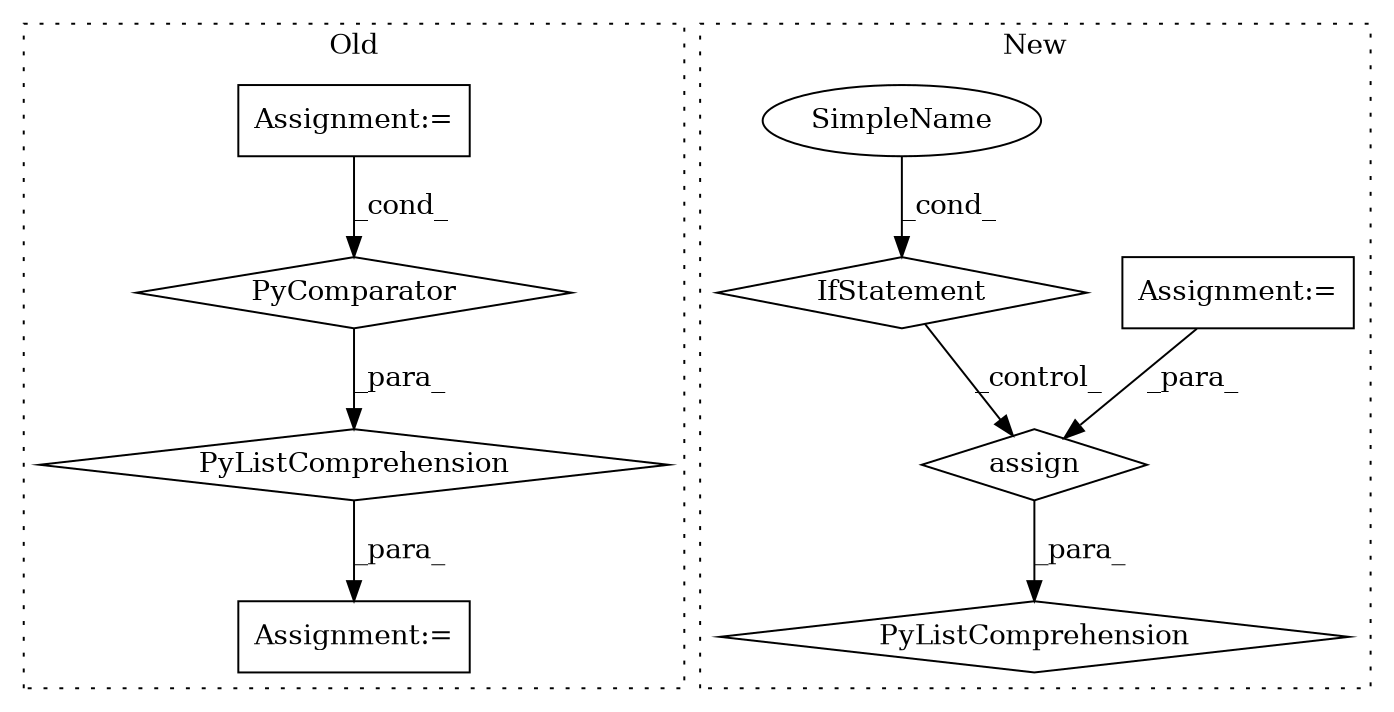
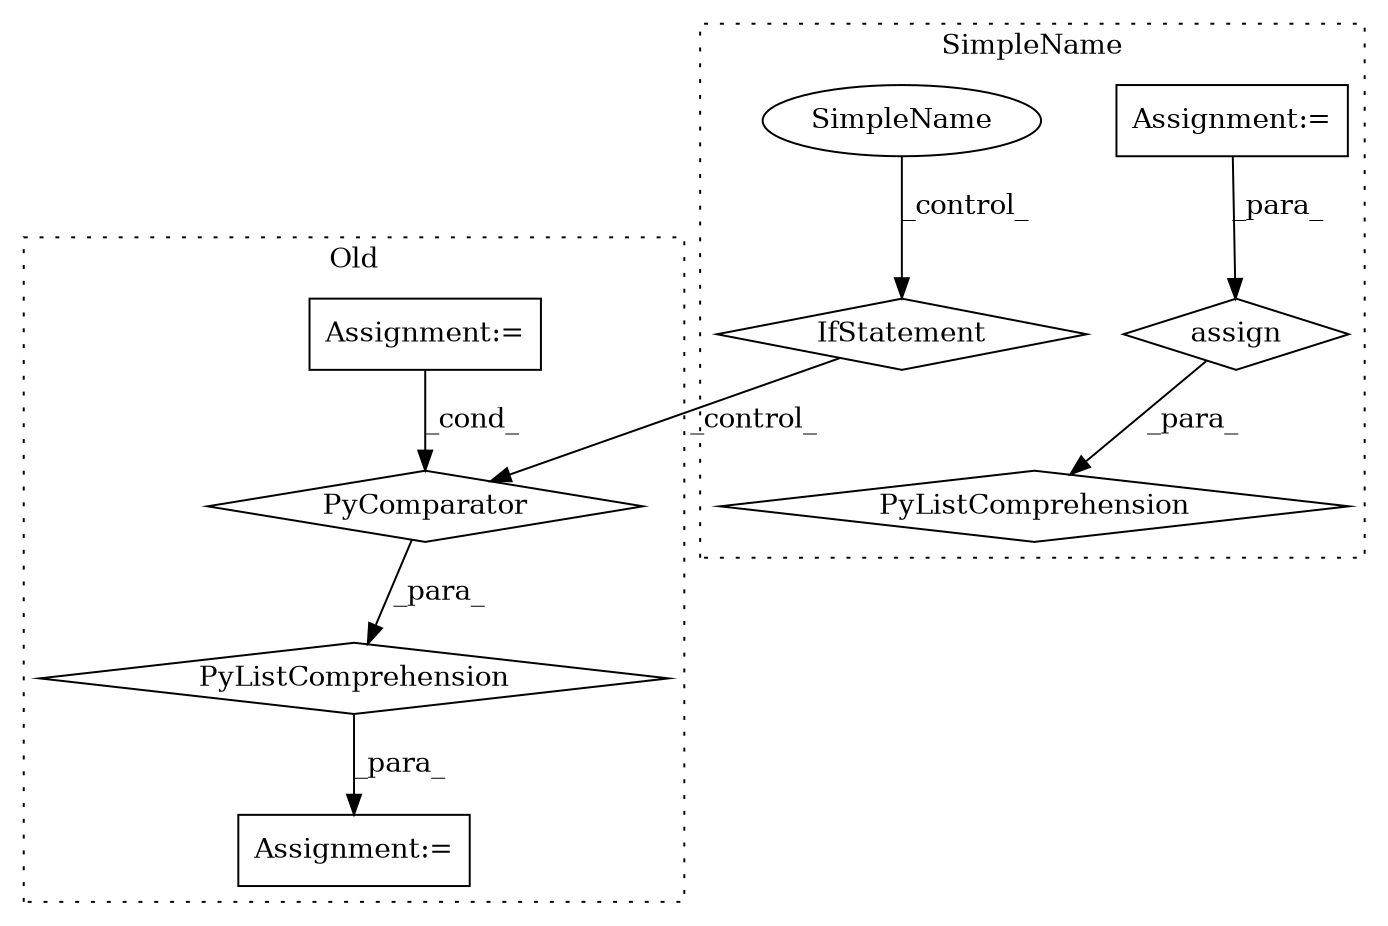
cluster "New": label "New" -> "SimpleName"
edge "SimpleName" -> "IfStatement": label "_cond_" -> "_control_"
edge "IfStatement" -> "assign": now "IfStatement" -> "PyComparator"
